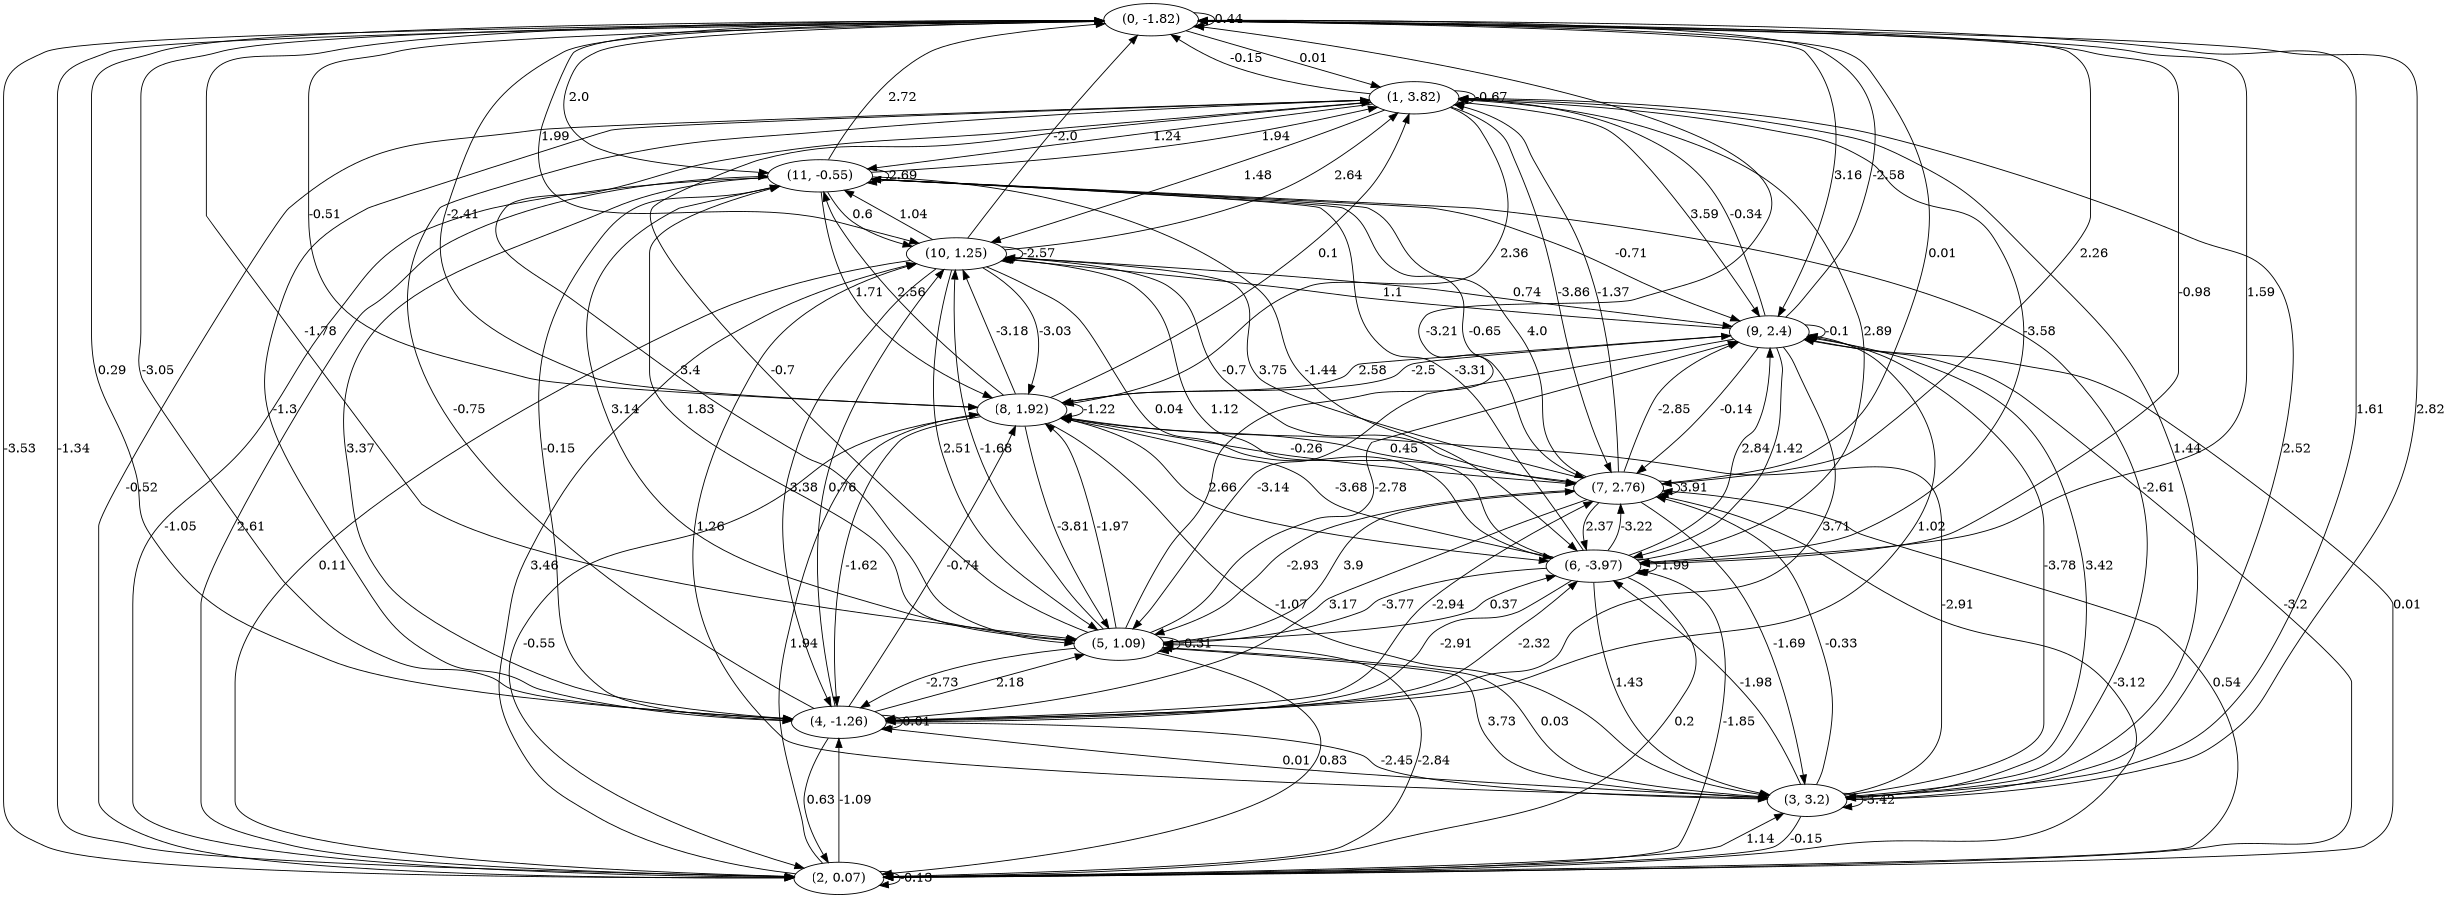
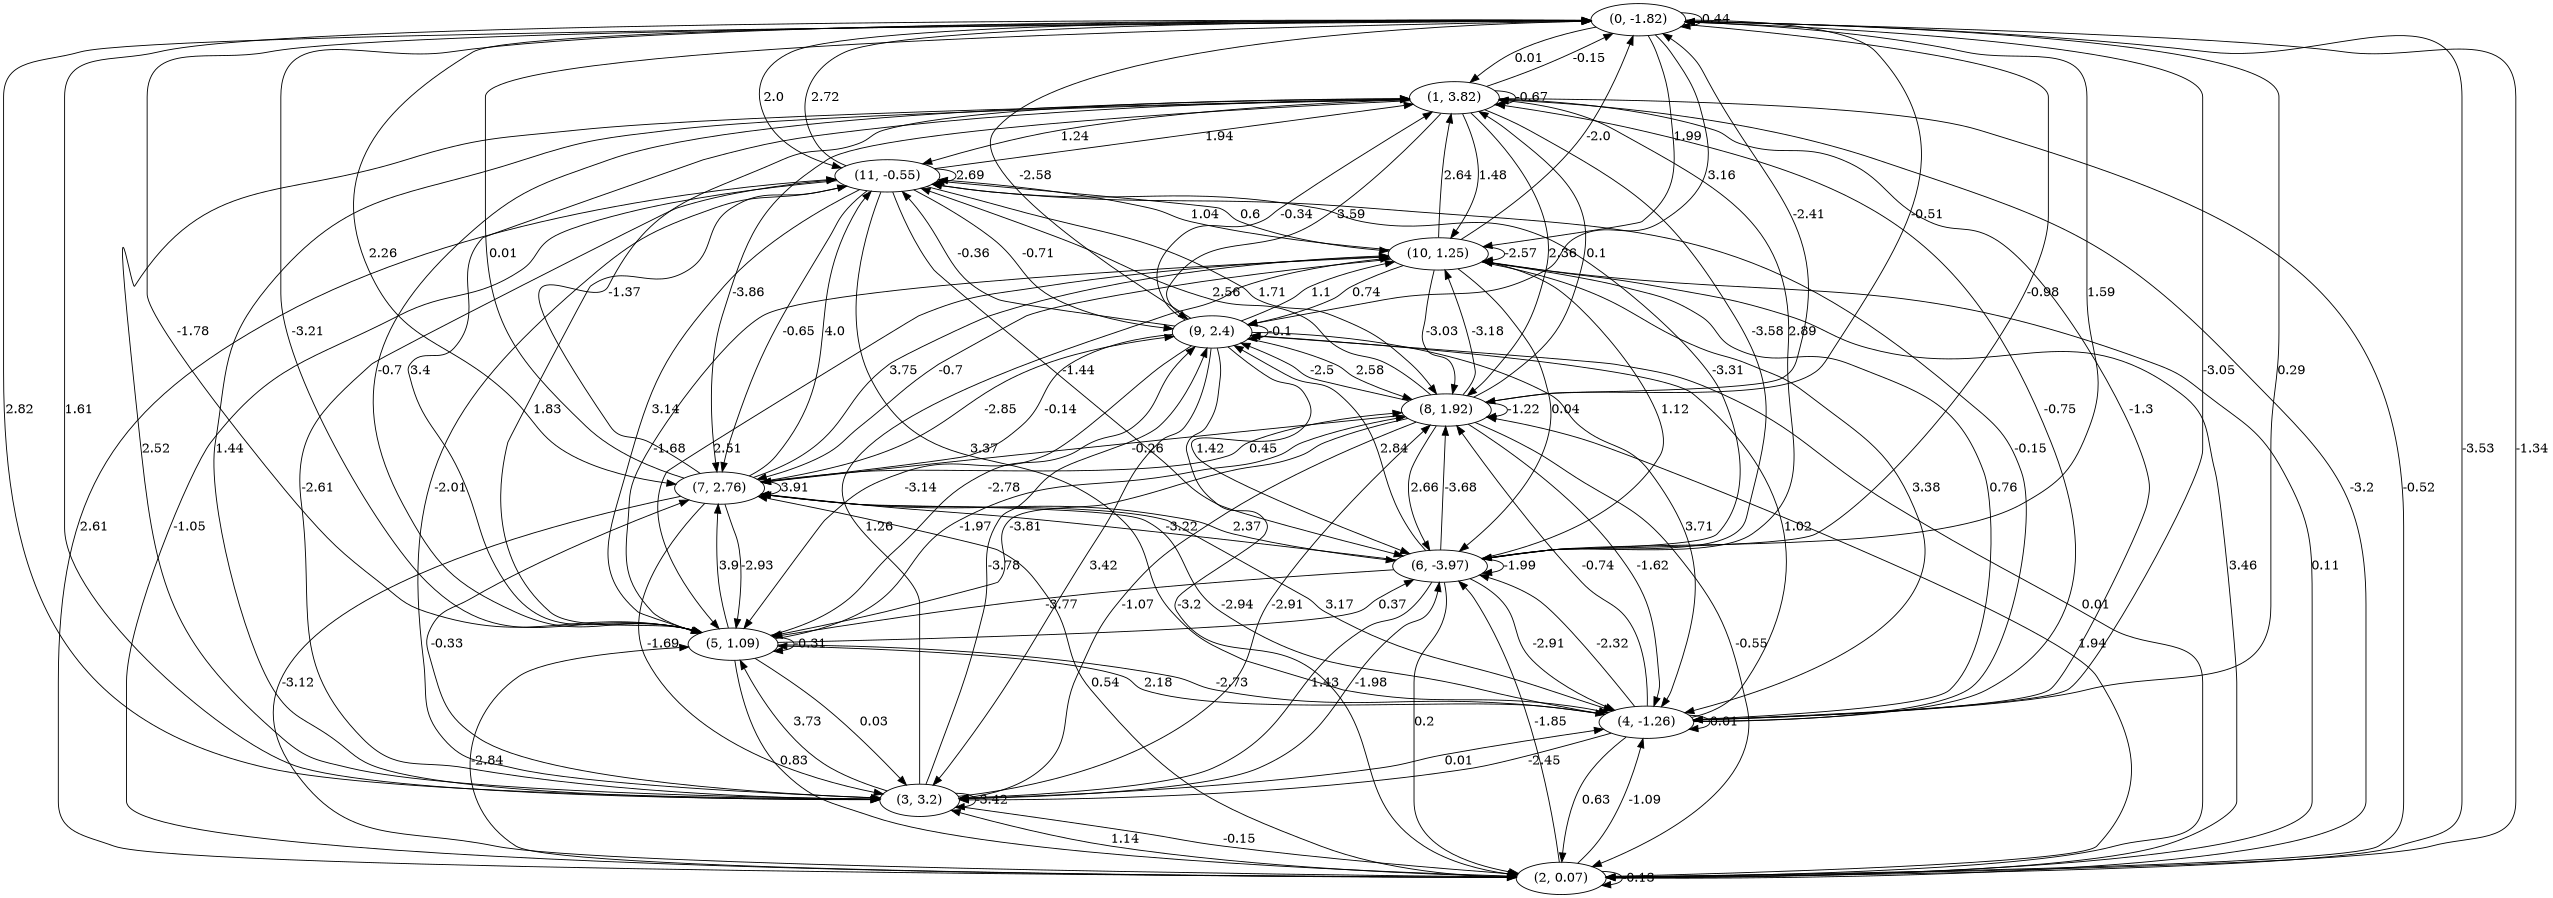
edge "(9, 2.4)" -> "(11, -0.55)": added, label "-0.36"
edge "(2, 0.07)" -> "(1, 3.82)": added, label "-3.2"
edge "(11, -0.55)" -> "(3, 3.2)": added, label "-2.01"
